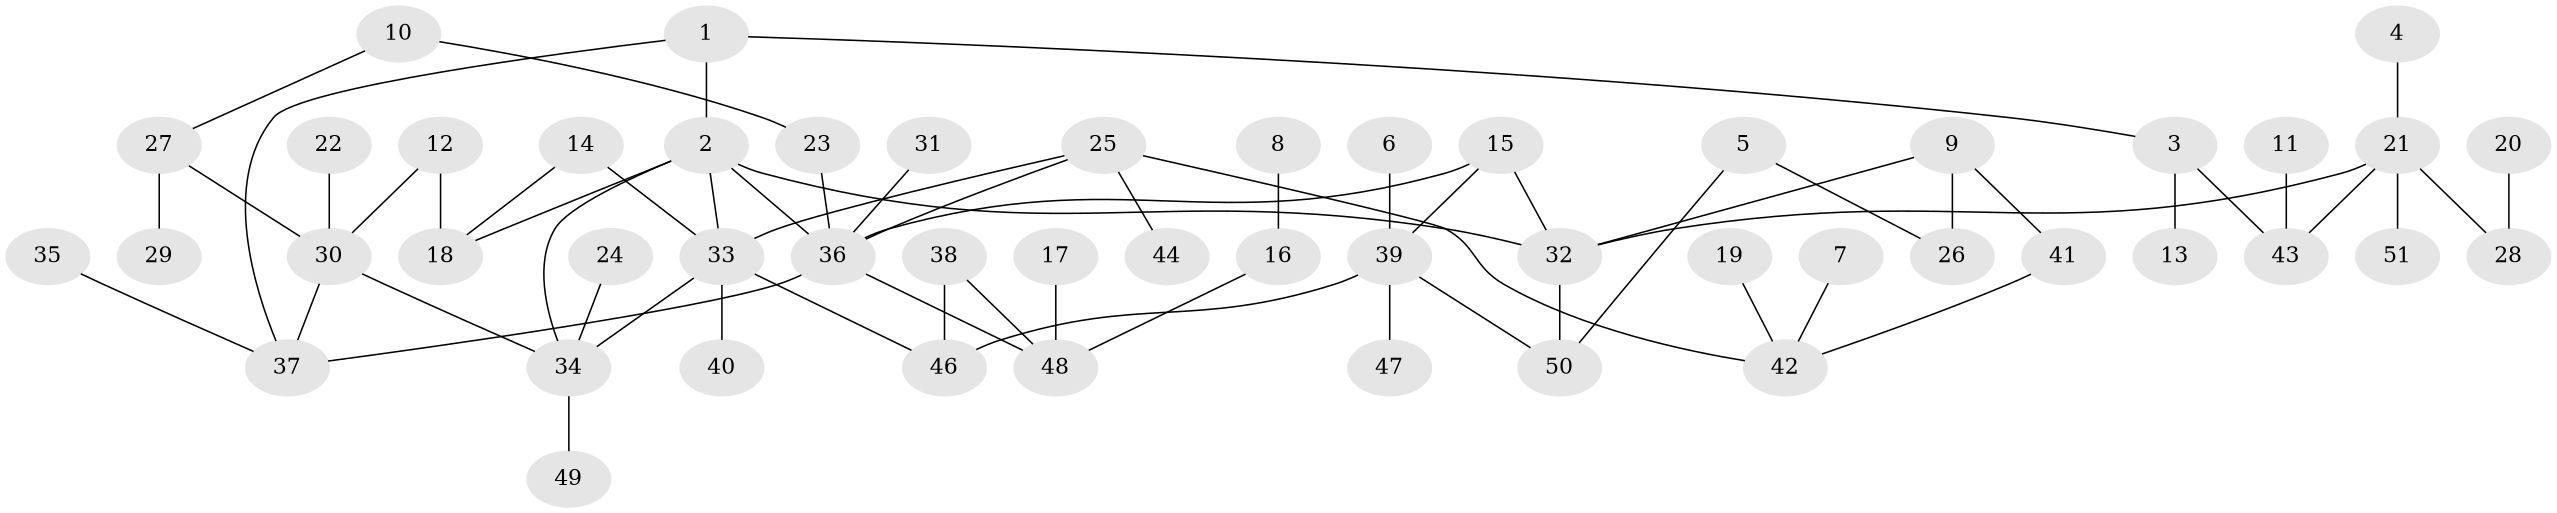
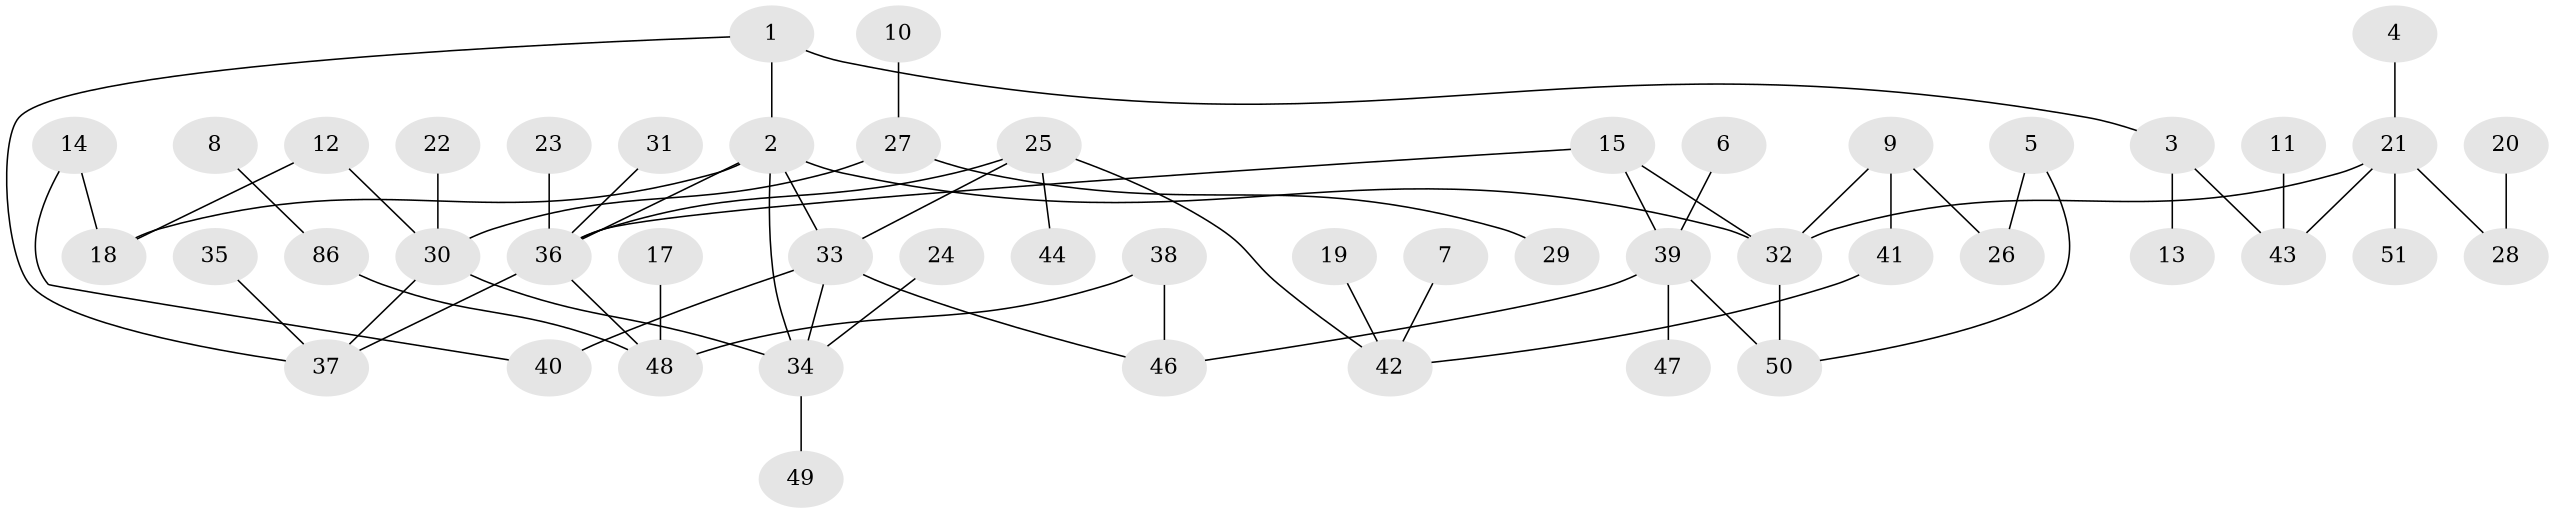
edge "10" -- "23": removed
edge "14" -- "33": now "14" -- "40"
node "16": label "16" -> "86"
